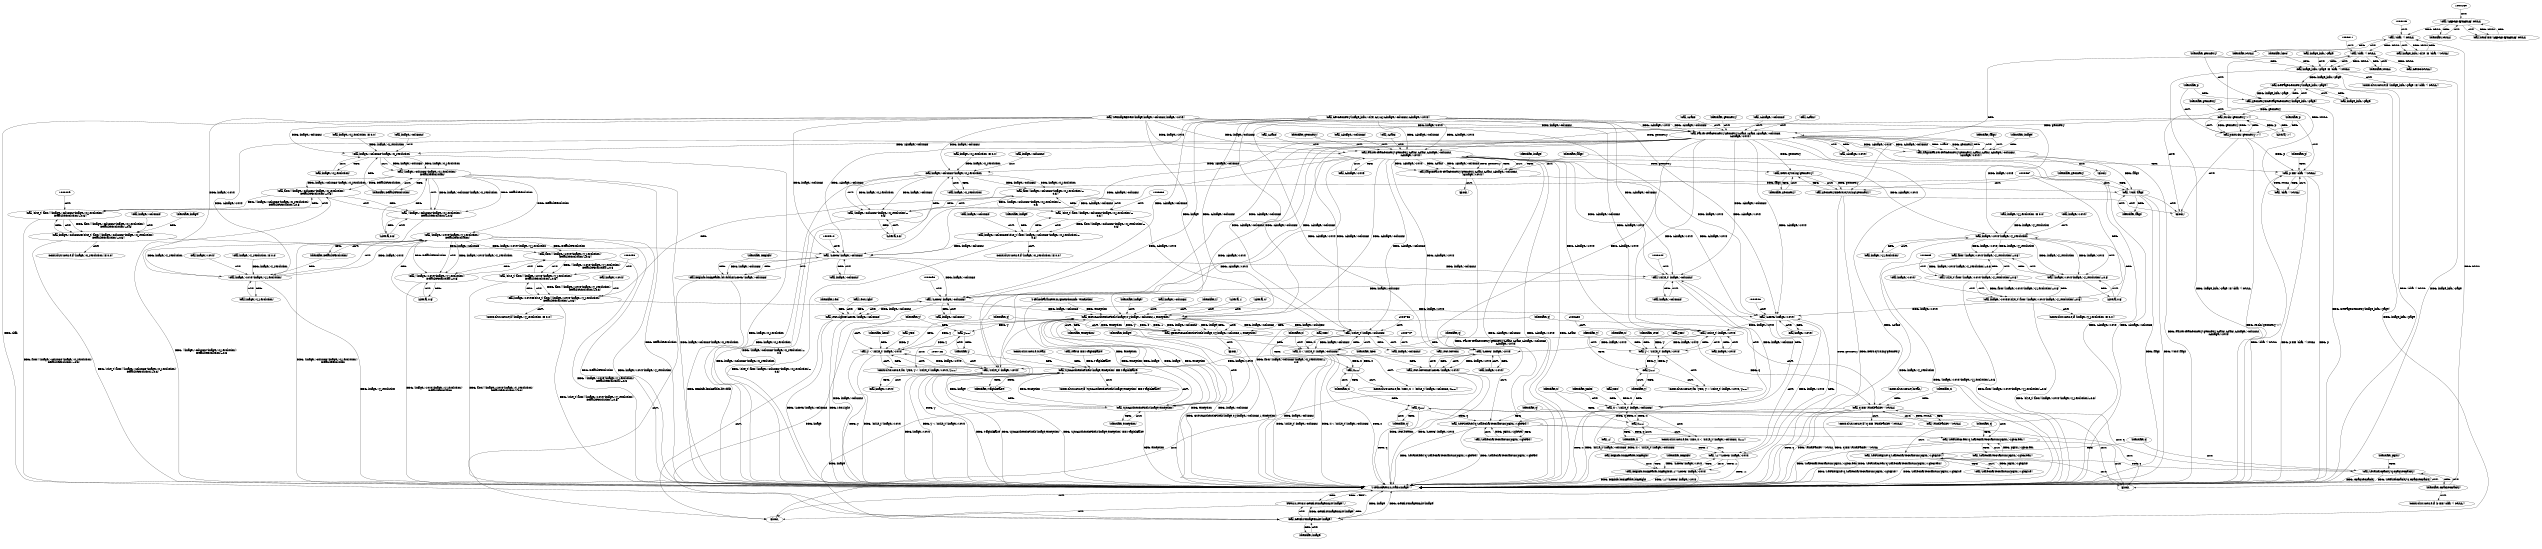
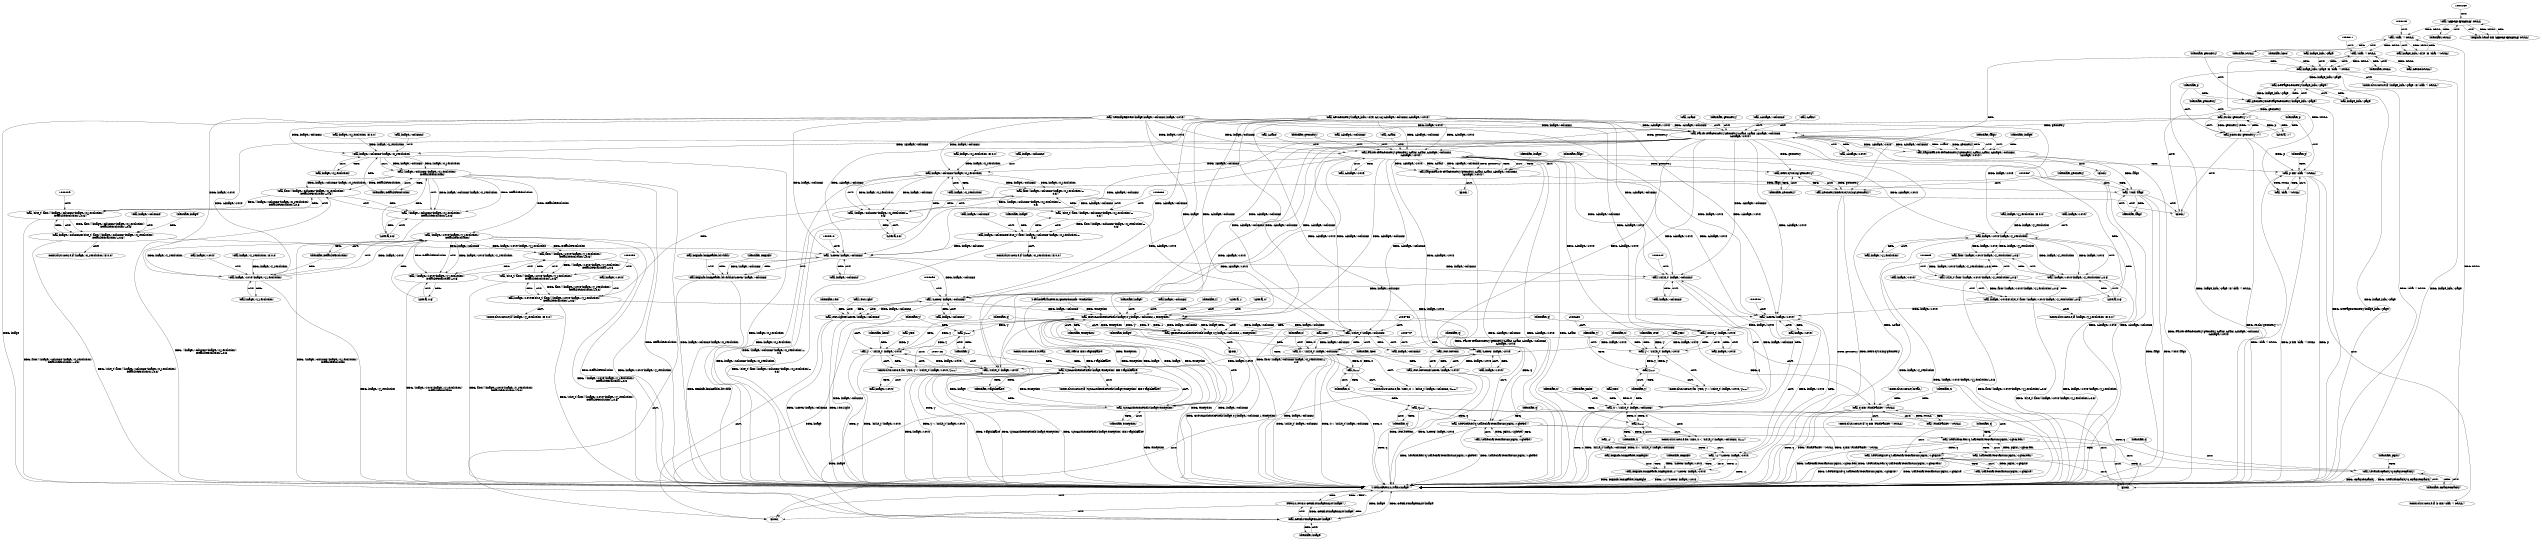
node "(Call,hemf == (HENHMETAFILE) NULL)": label "(Call,hemf == (HENHMETAFILE) NULL)" -> "(DIBinfo,hemf == (HENHMETAFILE) NULL)"
node "(Call,DIBinfo.bmiHeader.biWidth)": added
edge "(Call,SetImageExtent(image,image->columns,image->rows))" -> "(Call,GetFirstImageInList(image))": label "DDG: char" -> "DDG: image"
edge "(Call,q == (PixelPacket *) NULL)" -> "(Call,SetPixelRed(q,ScaleCharToQuantum(pBits->rgbRed)))": now "1000758" -> "(Call,SetPixelRed(q,ScaleCharToQuantum(pBits->rgbRed)))"
edge "(Call,SetPixelOpacity(q,OpaqueOpacity))" -> "(Call,q++)": label "AST: q" -> "DDG: q"
edge "(Call,SetPixelGreen(q,ScaleCharToQuantum(pBits->rgbGreen)))" -> "(Call,SetPixelBlue(q,ScaleCharToQuantum(pBits->rgbBlue)))": added, label "DDG: q"
edge "(Call,SetPixelBlue(q,ScaleCharToQuantum(pBits->rgbBlue)))" -> "(Call,SetPixelOpacity(q,OpaqueOpacity))": label "DDG: q" -> "DDG: -1"
edge "(Call,(image->rows*image->y_resolution)+0.5)" -> "(MethodReturn,static Image *)": added, label "DDG: image->rows*image->y_resolution"
edge "(Identifier,OpaqueOpacity)" -> "(ControlStructure,if (p == (char *) NULL))": now "(Call,p == (char *) NULL)" -> "(ControlStructure,if (p == (char *) NULL))"
edge "(Call,GetPageGeometry(image_info->page))" -> "(Call,GetFirstImageInList(image))": now "(Call,GetPageGeometry(image_info->page))" -> "(MethodReturn,static Image *)"
